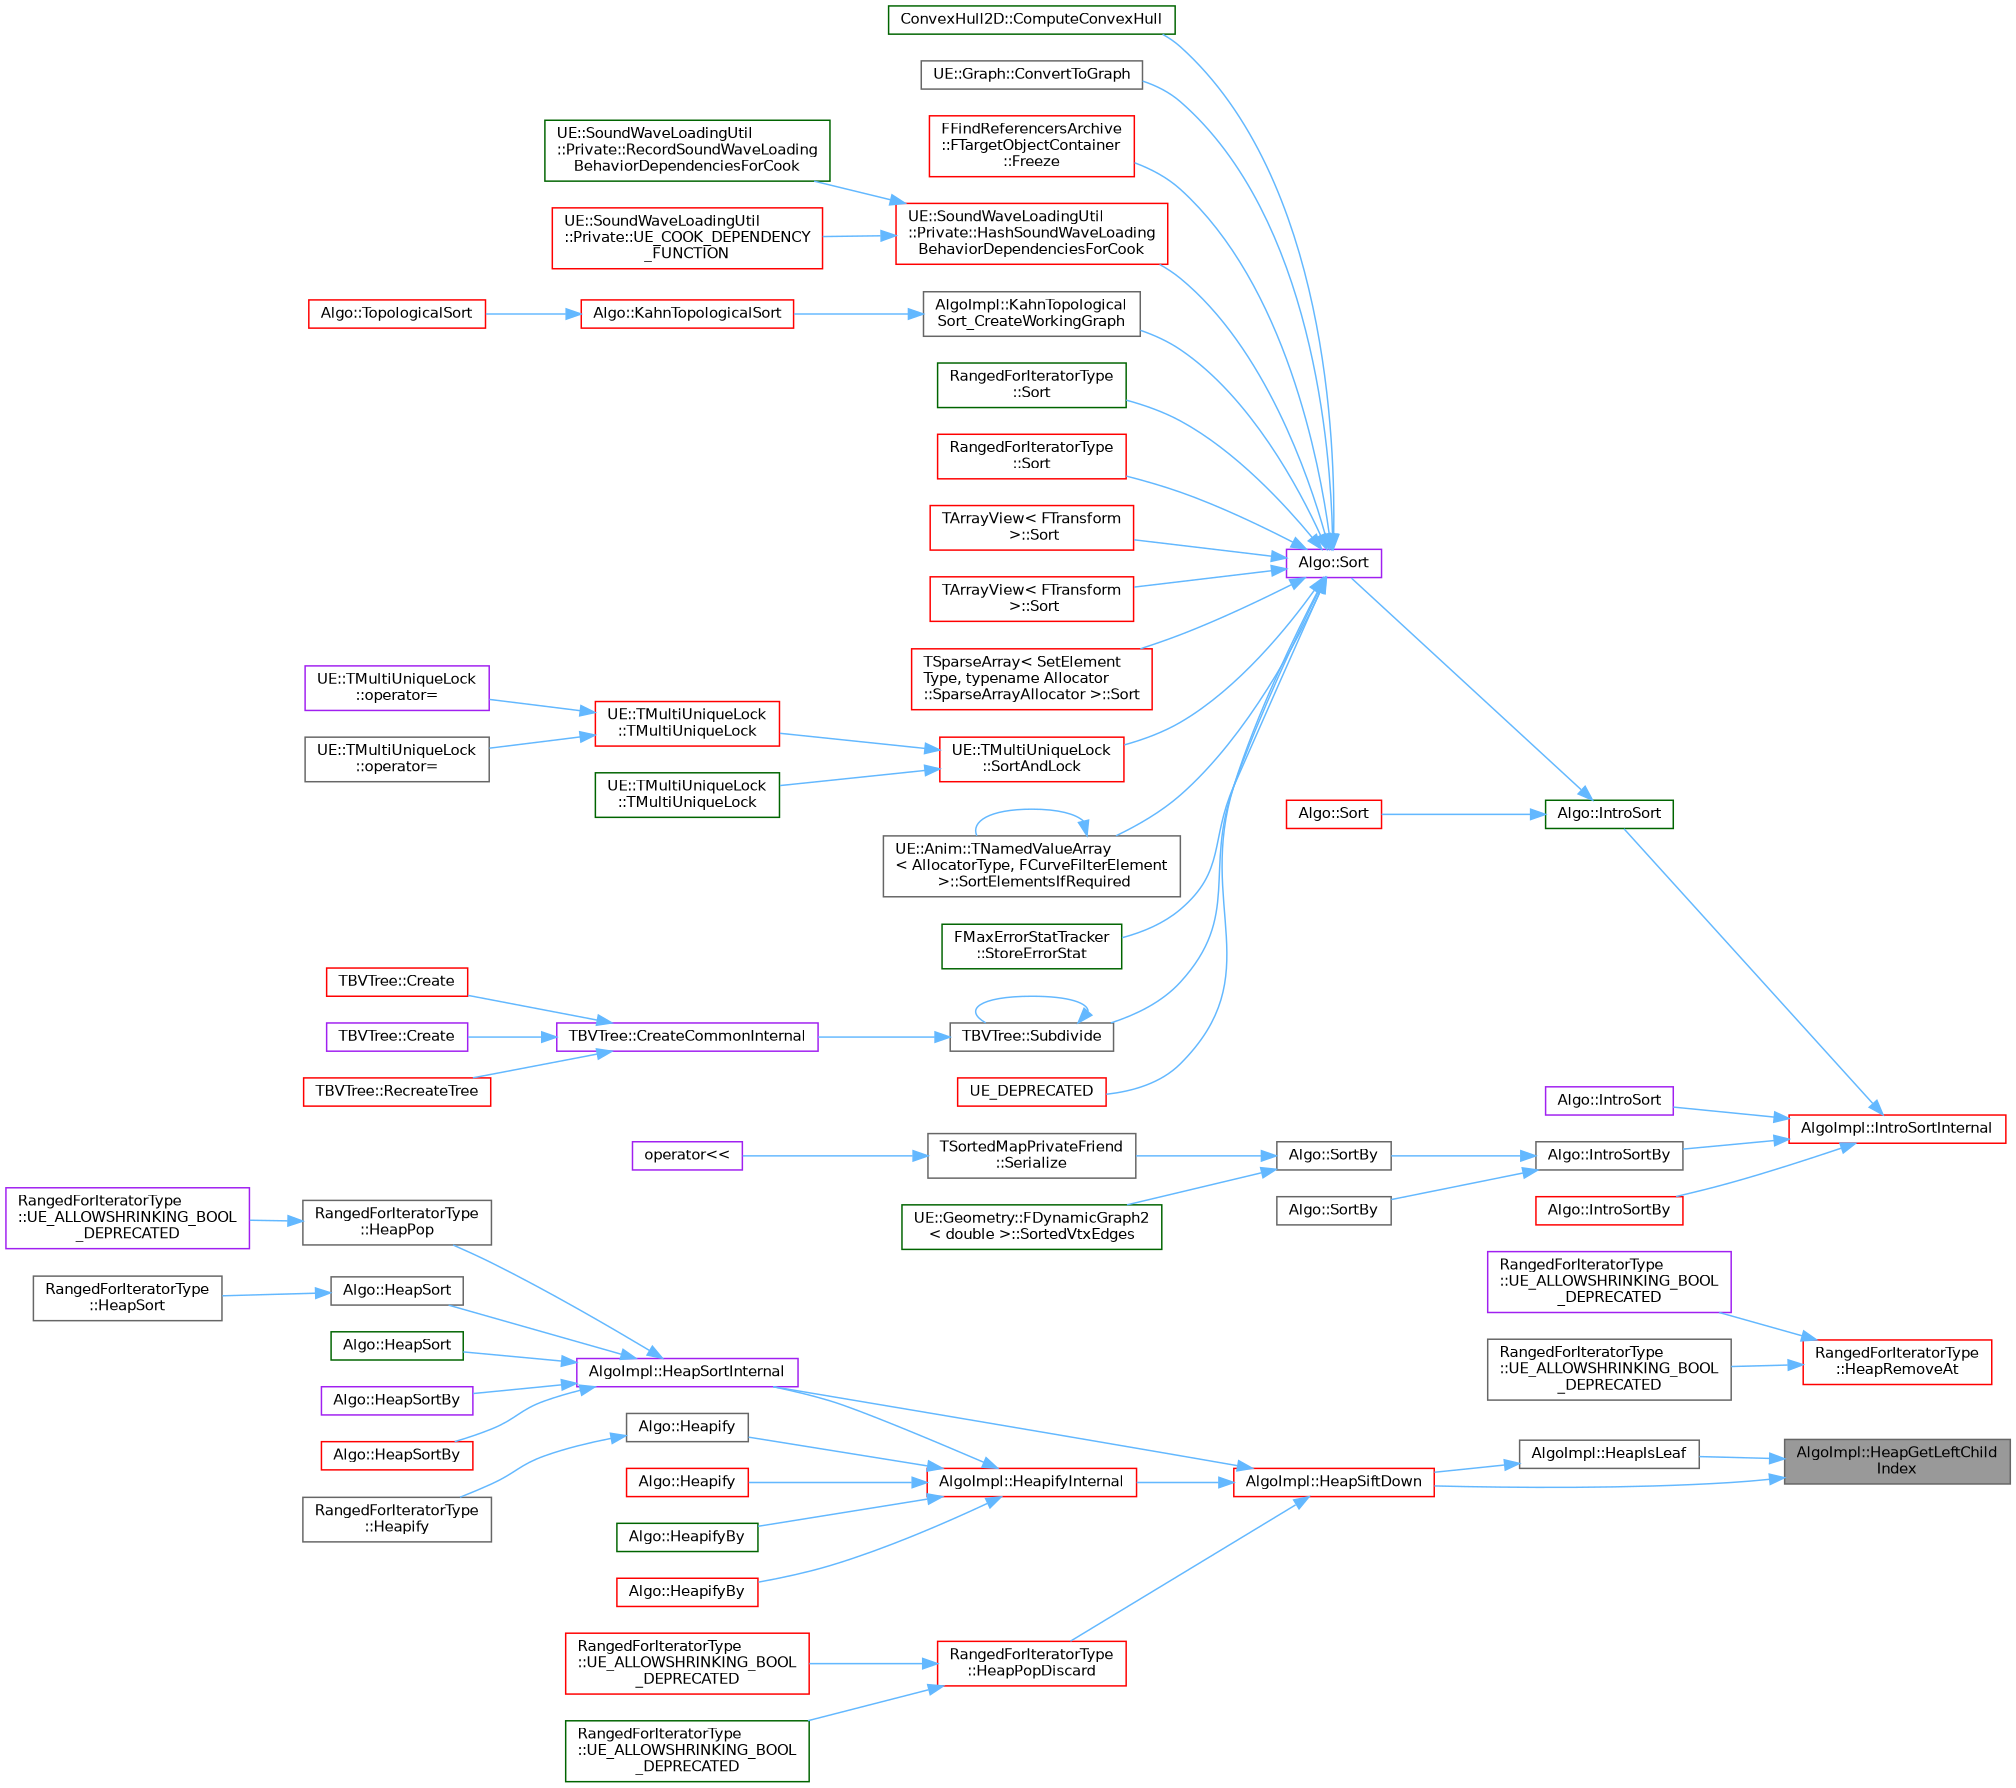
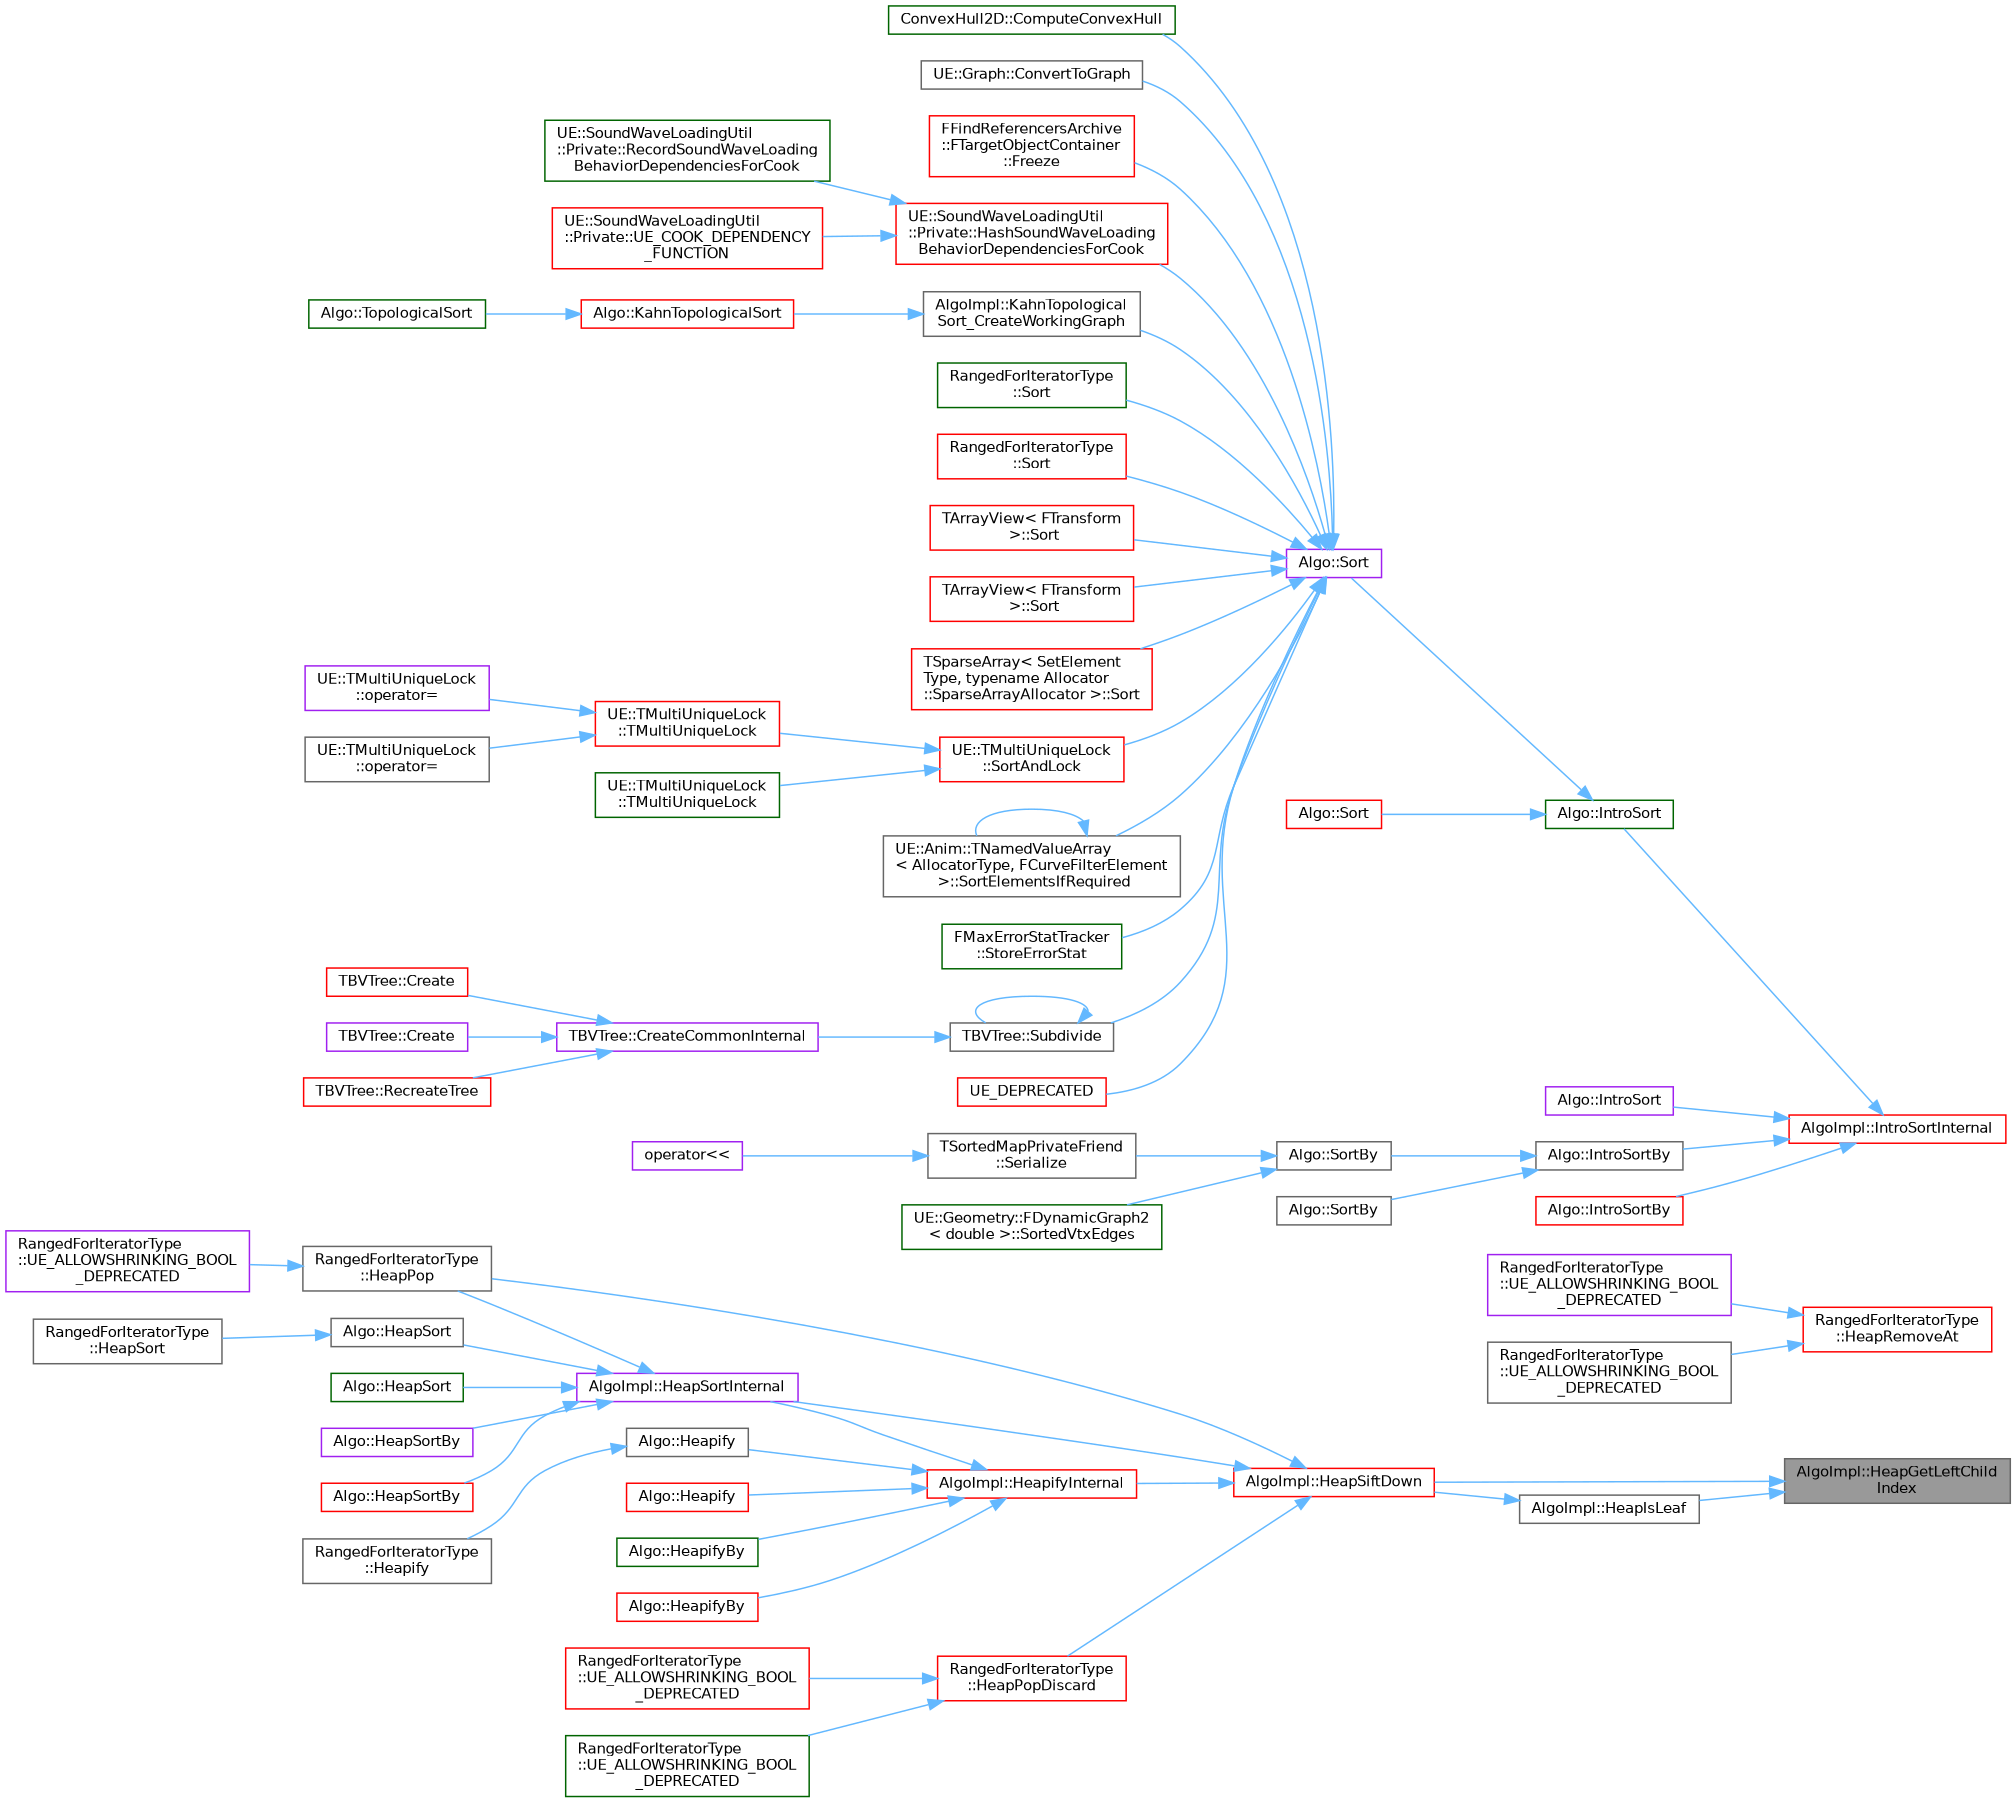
node "Algo::TopologicalSort": color red -> darkgreen
edge "RangedForIteratorType ::HeapPop" -> "AlgoImpl::HeapSiftDown": added
